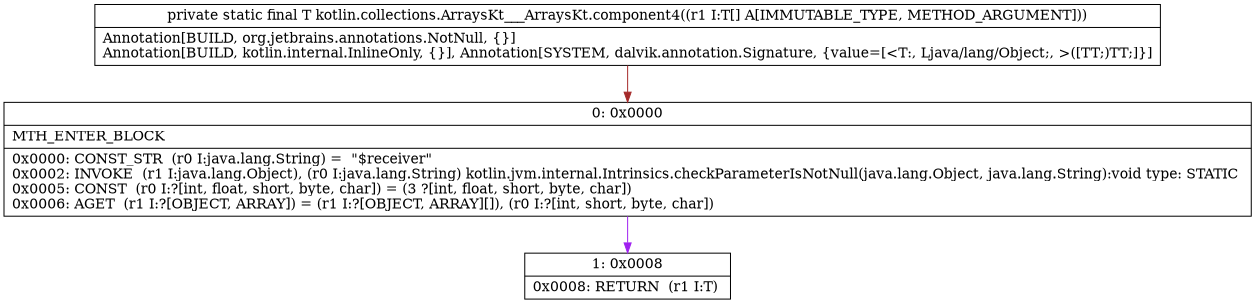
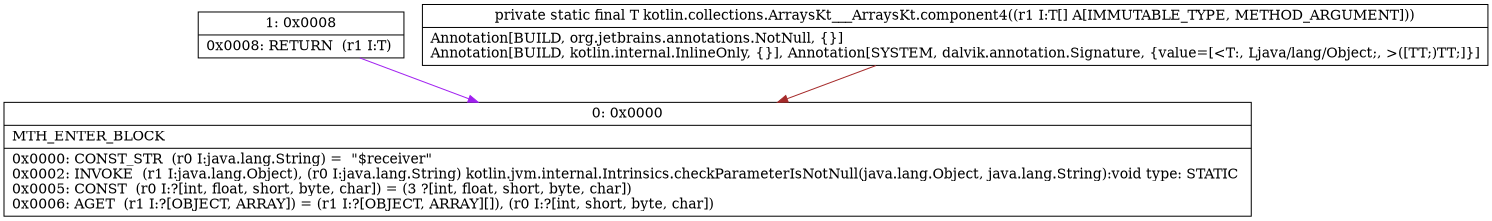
edge "0: 0x0000" -> "1: 0x0008": reversed
